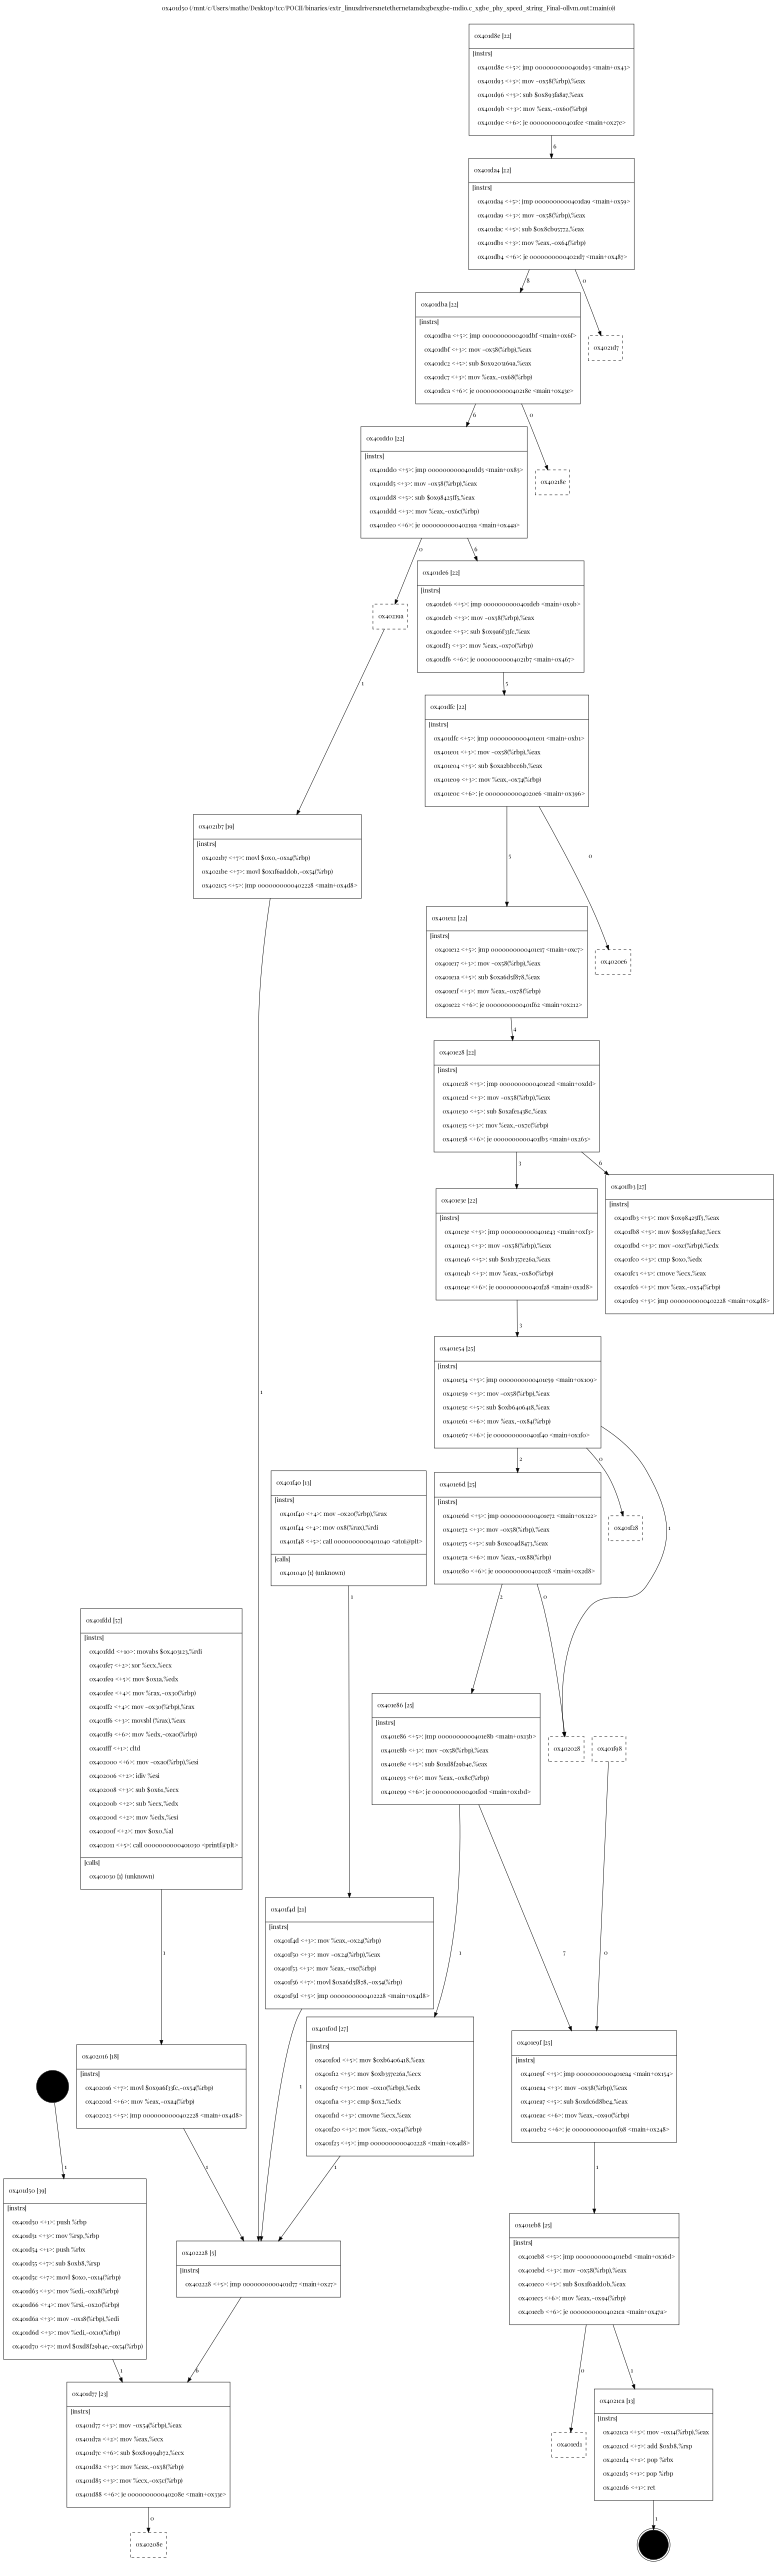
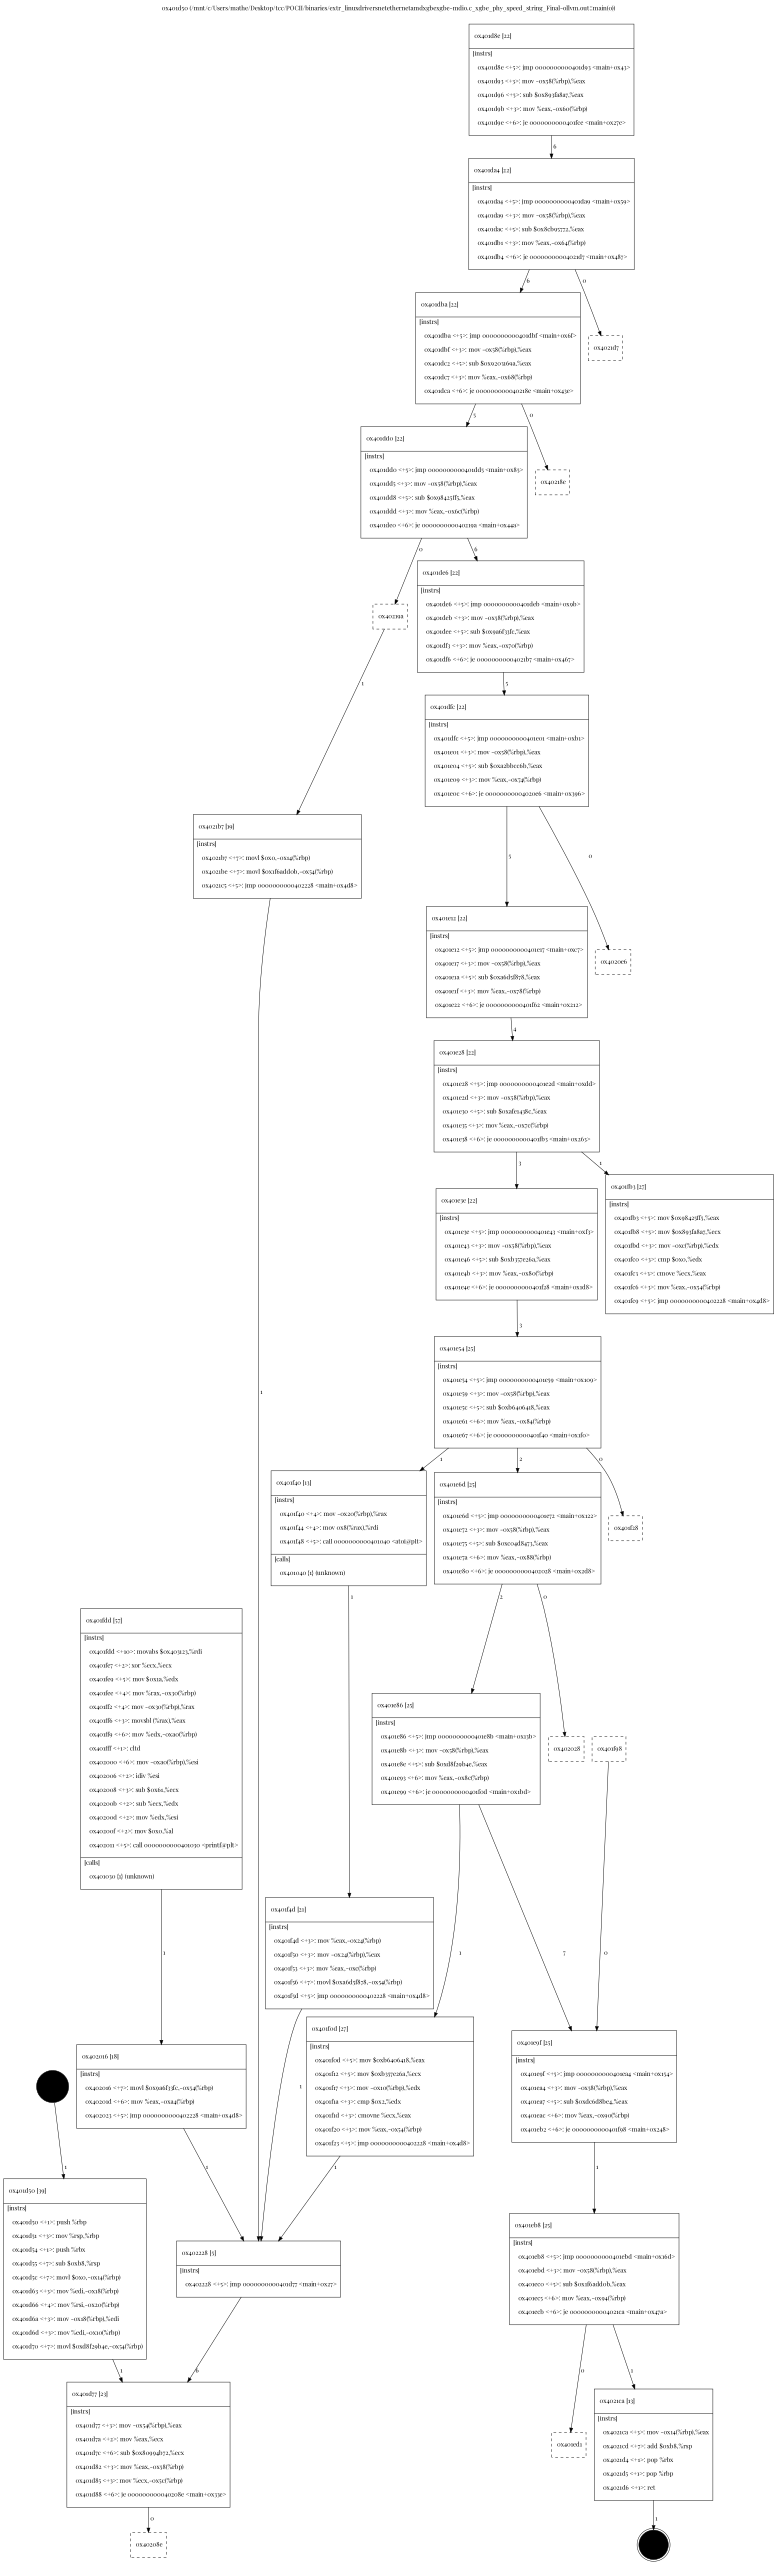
edge "0x401da4 [22]" -> "0x401dba [22]": label " 8" -> " 6"
edge "0x401dba [22]" -> "0x401dd0 [22]": label " 6" -> " 5"
edge "0x401e28 [22]" -> "0x401fb3 [27]": label " 6" -> " 1"
edge "0x401e54 [25]" -> "0x402028": now "0x401e54 [25]" -> "0x401f40 [13]"
